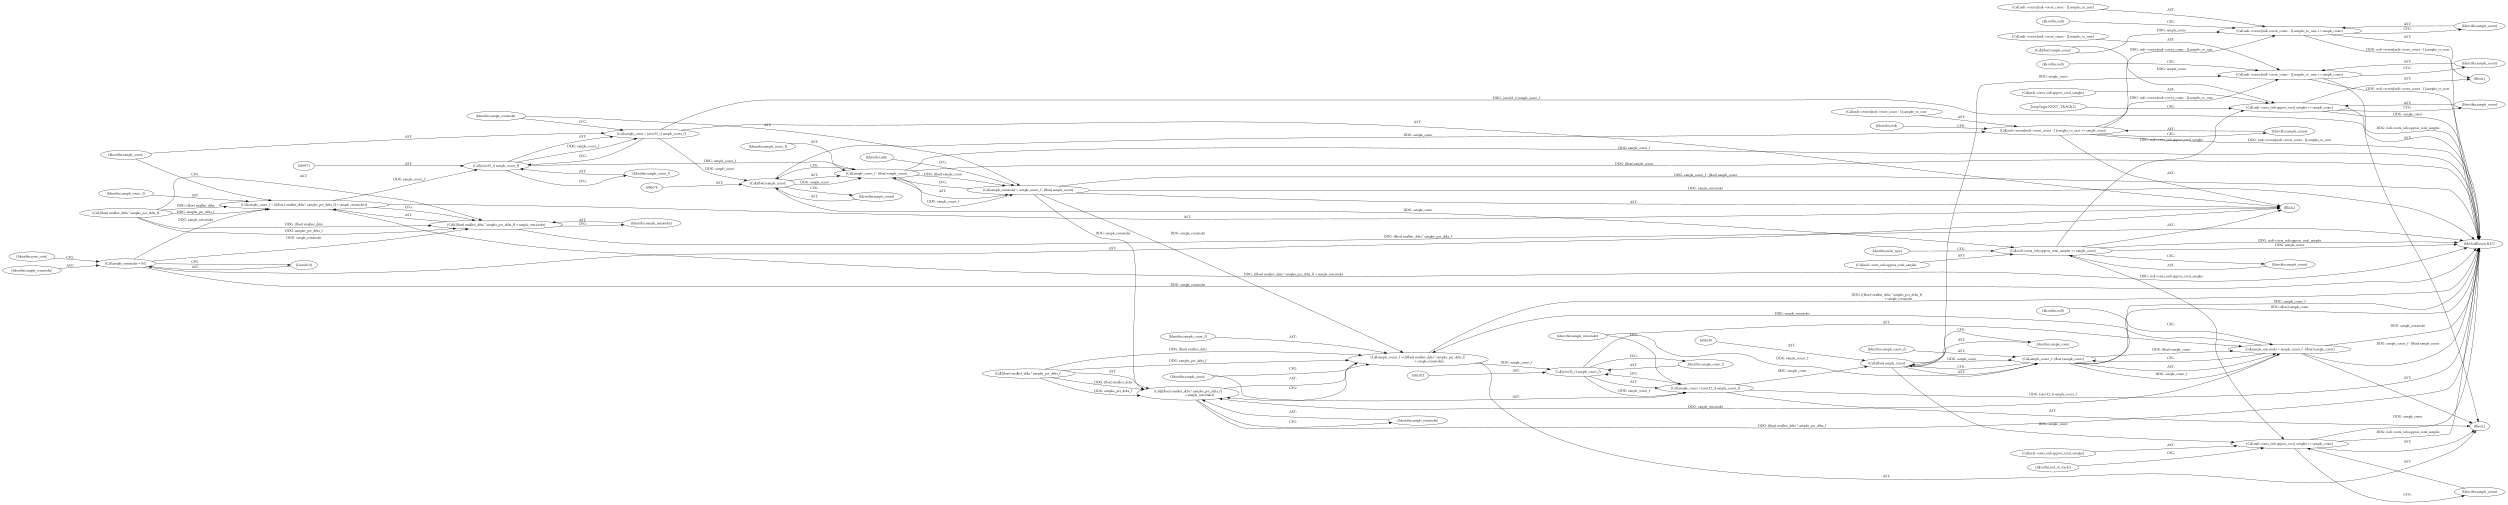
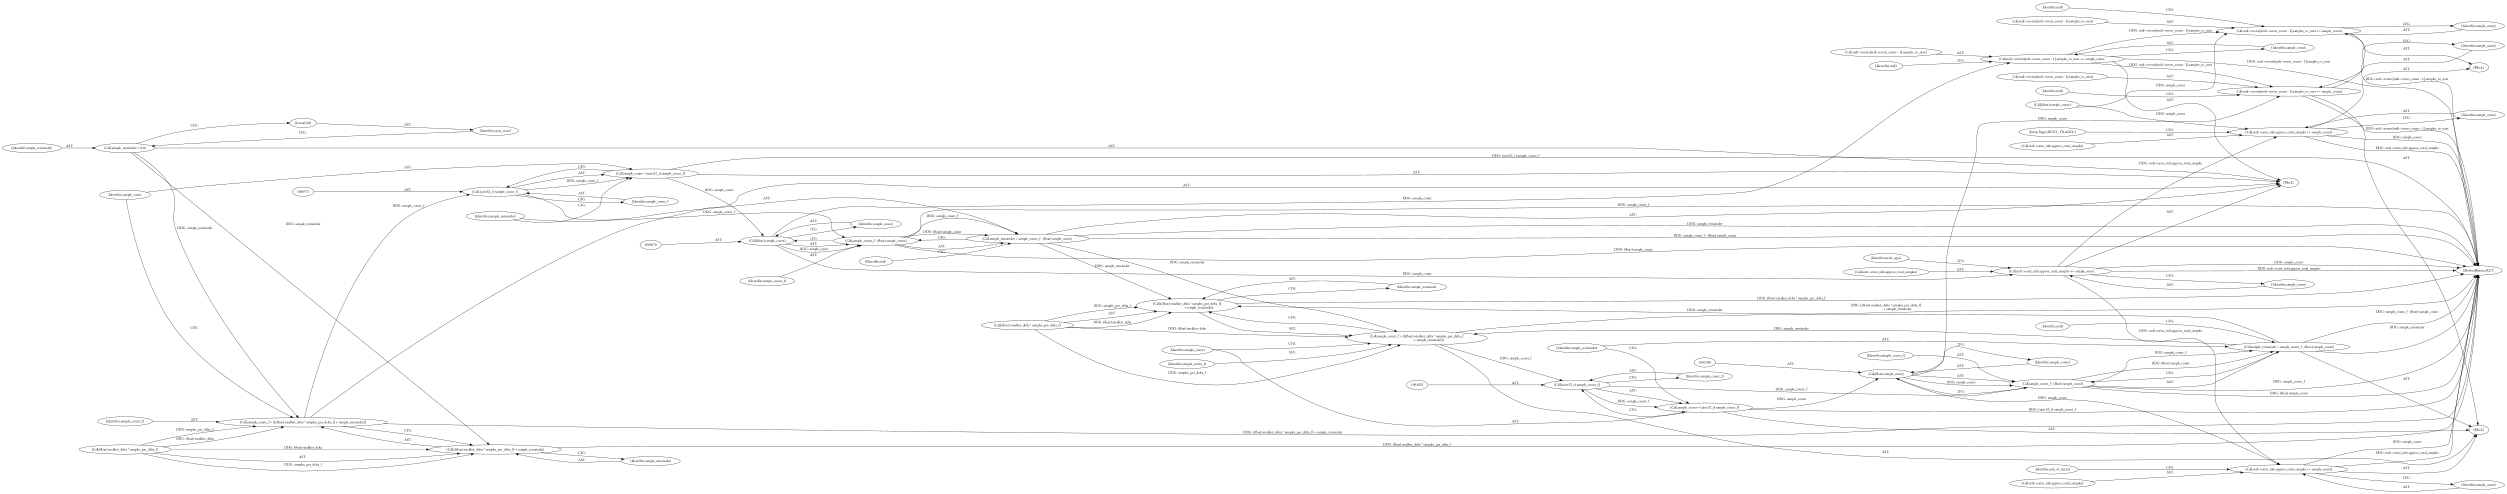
edge "(Literal,0.0)" -> "(Call,sample_remainder = 0.0)": now "(Literal,0.0)" -> "(Identifier,sysex_store)"
edge "(Call,sample_remainder = 0.0)" -> "(MethodReturn,RET)": removed, label "DDG: sample_remainder"
